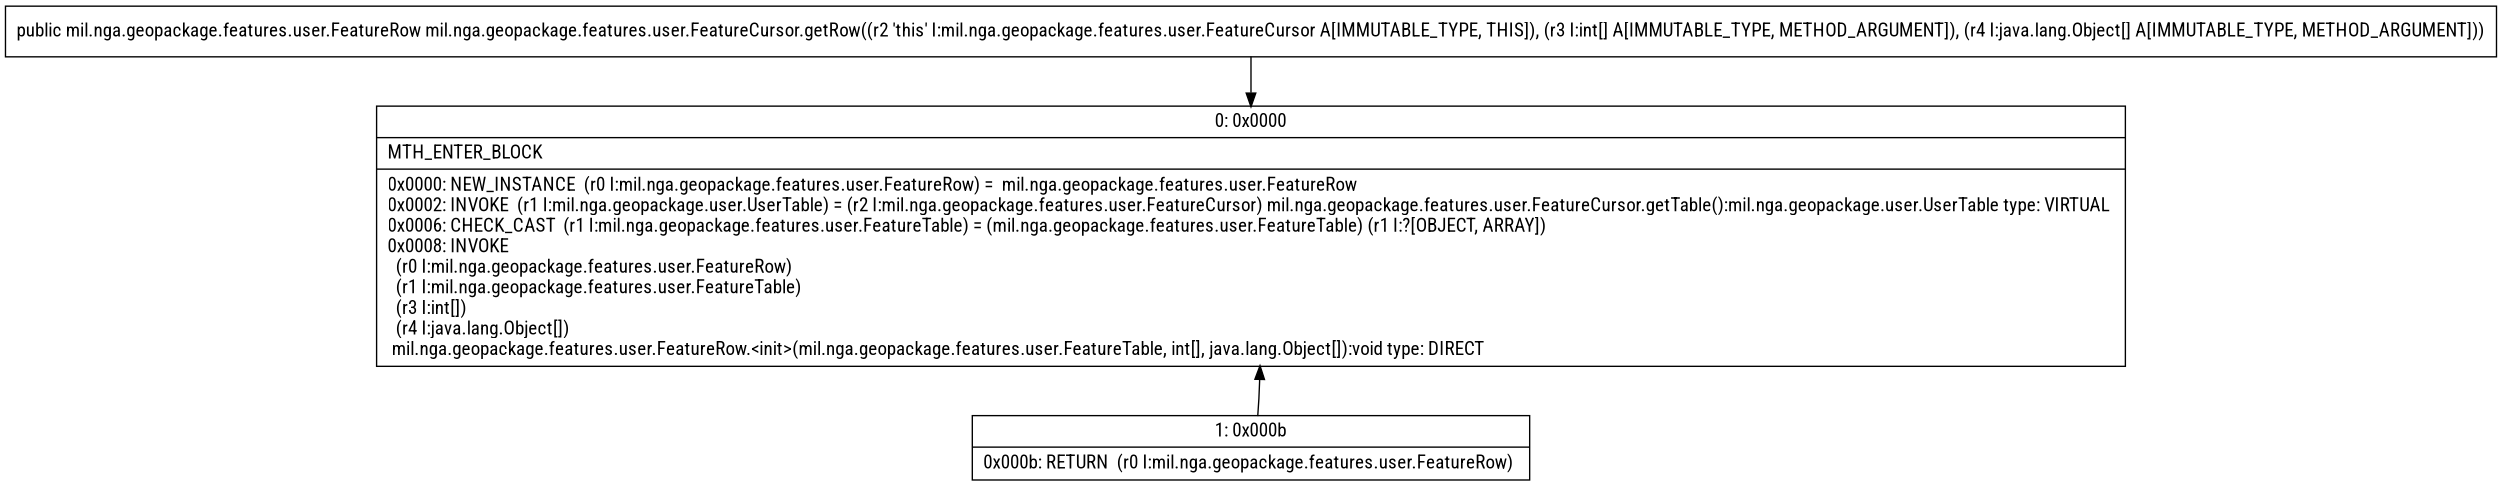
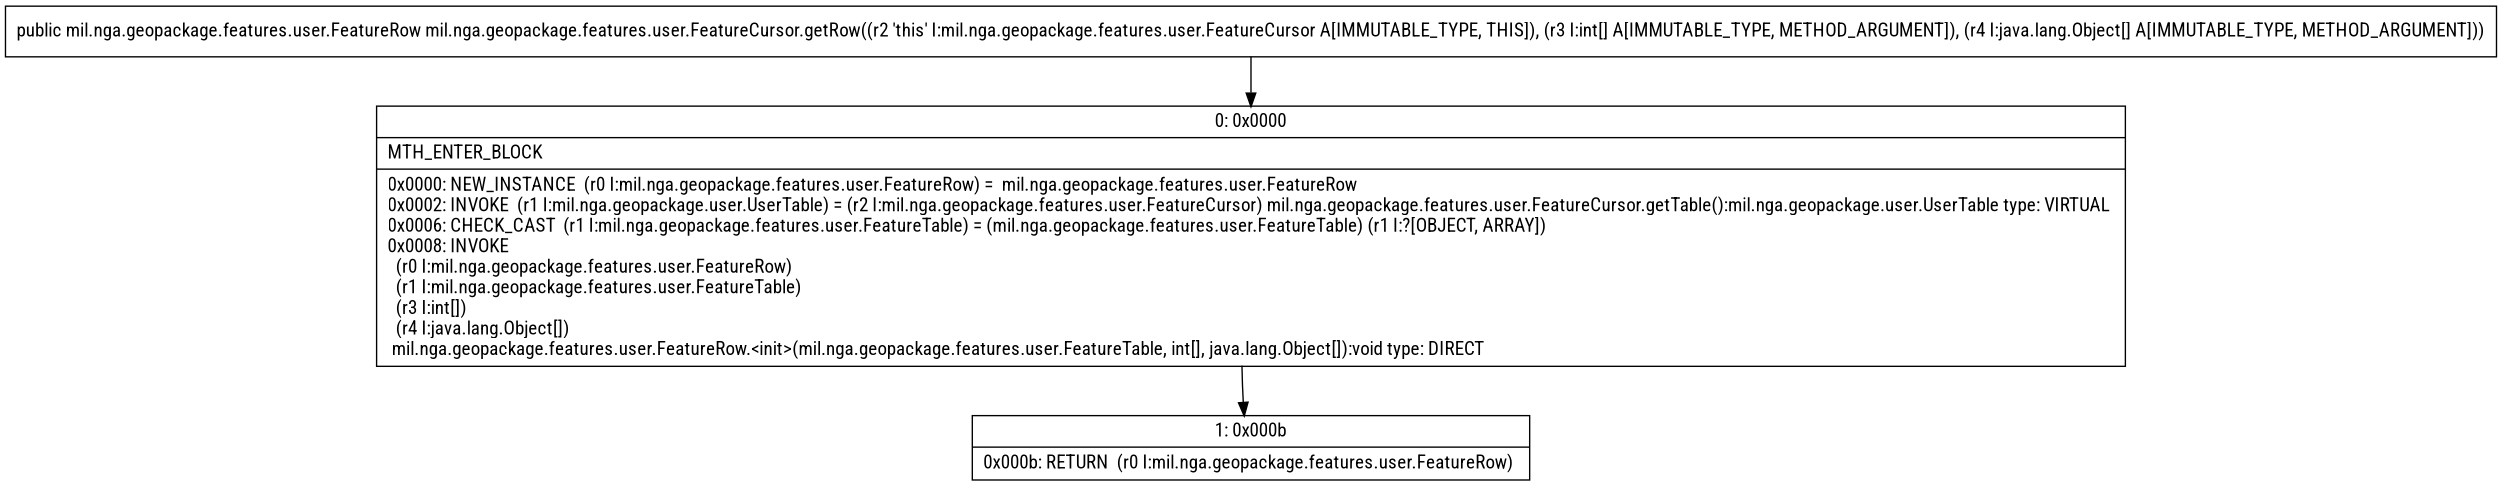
edge "1: 0x000b" -> "0: 0x0000": reversed
